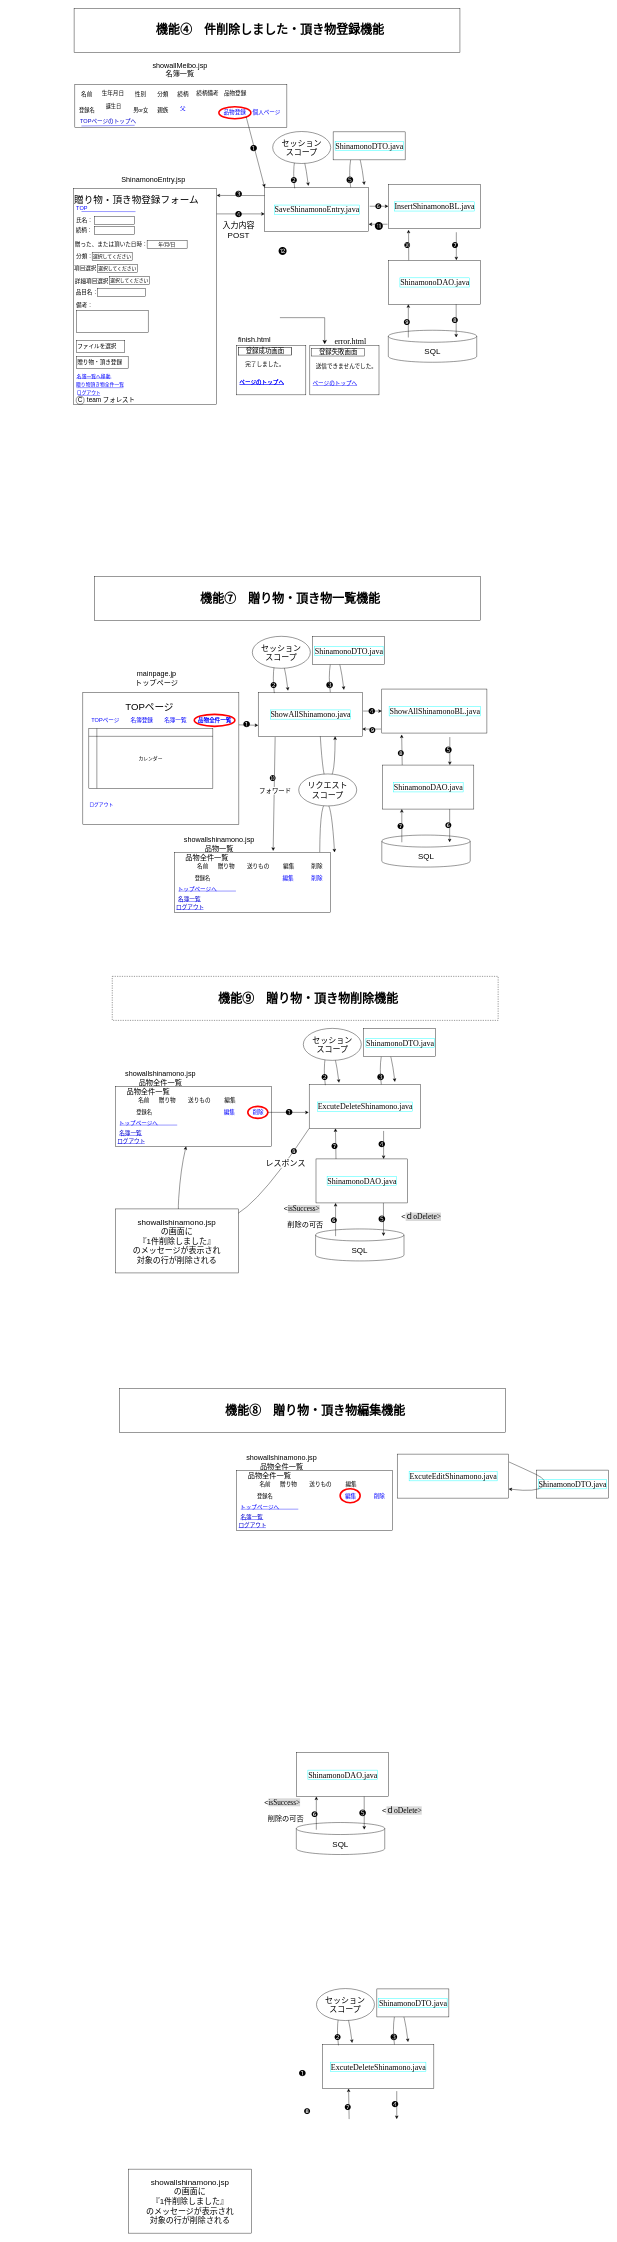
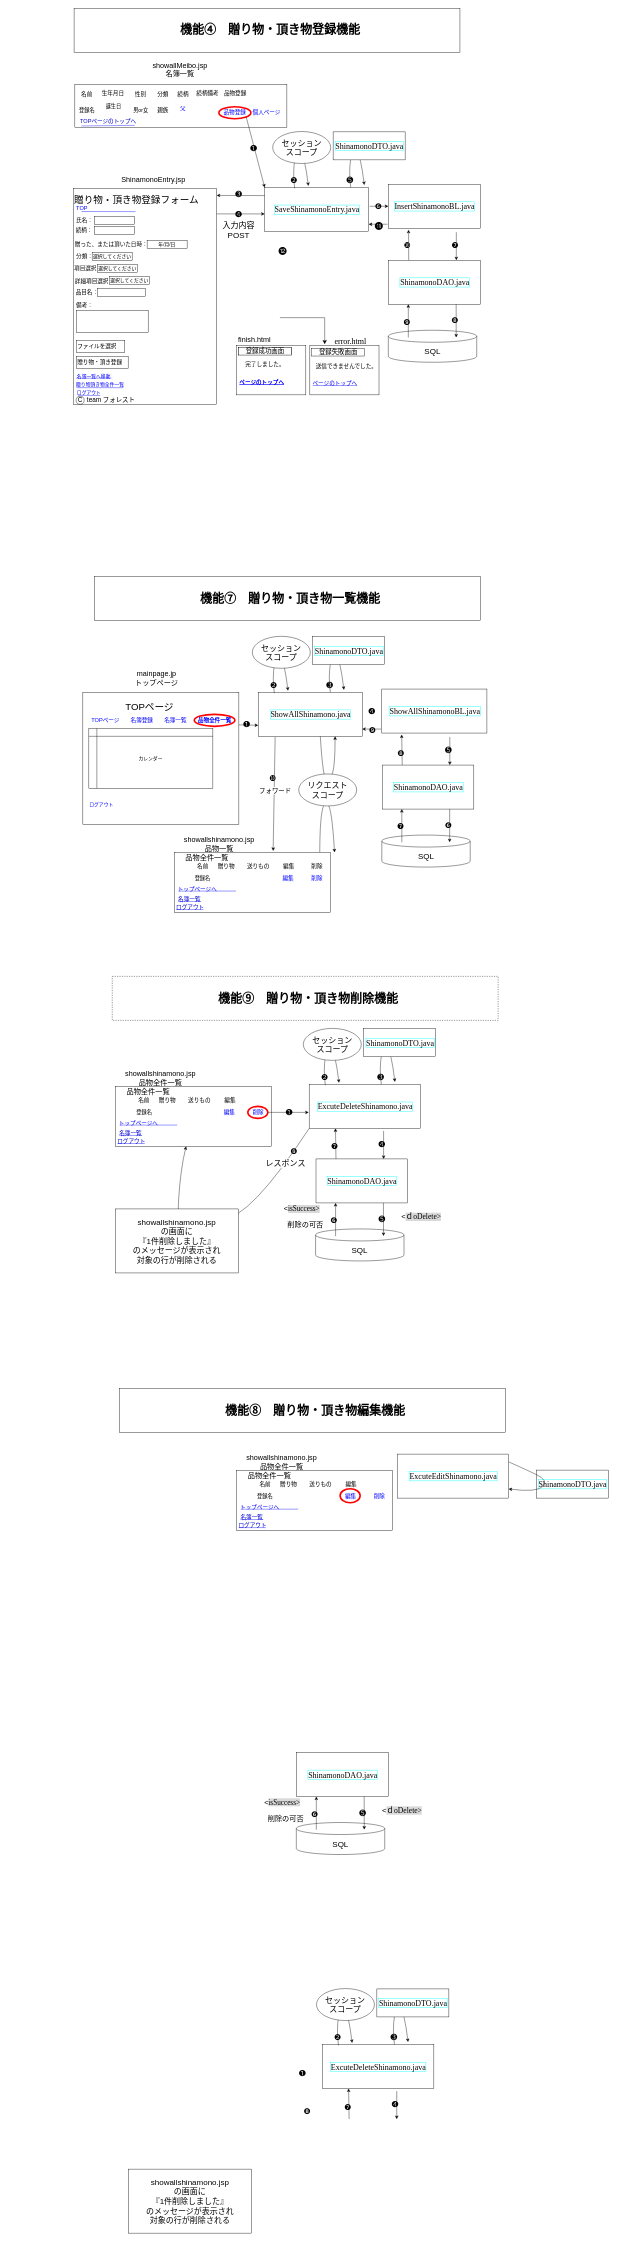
node "機能④ 件削除しました・頂き物登録機能": label "機能④ 件削除しました・頂き物登録機能" -> "機能④ 贈り物・頂き物登録機能"
edge "ShowAllShinamono.java" -> "ShowAllShinamonoBL.java": removed
